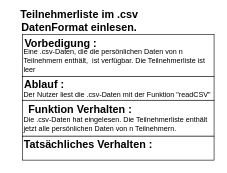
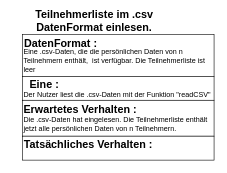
node "Teilnehmerliste im .csv DatenFormat einlesen.": moved (80, 21) -> (95, 21)
node "Vorbedigung :": label "Vorbedigung :" -> "DatenFormat :"
node "Ablauf :": label "Ablauf :" -> "Eine :"
node "Funktion Verhalten :": label "Funktion Verhalten :" -> "Erwartetes Verhalten :"
